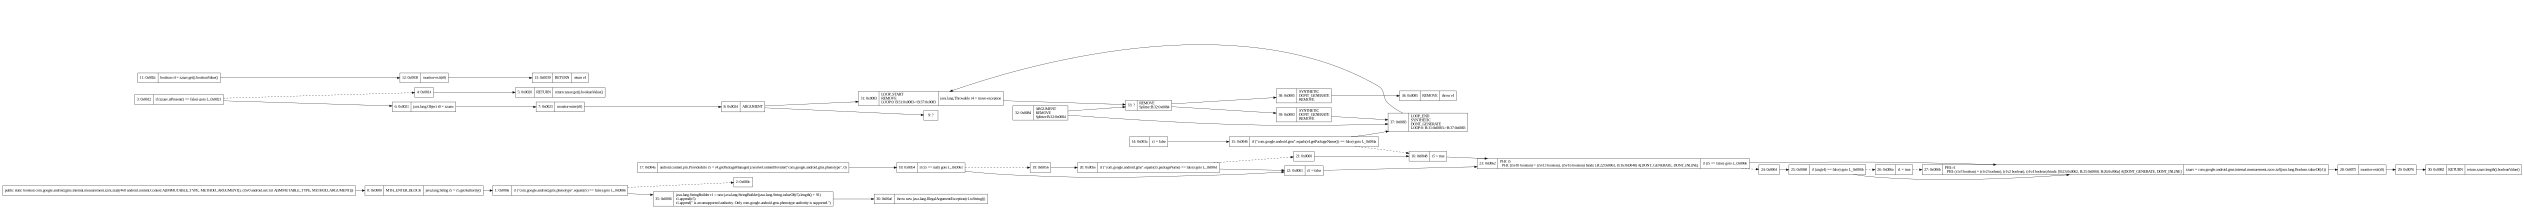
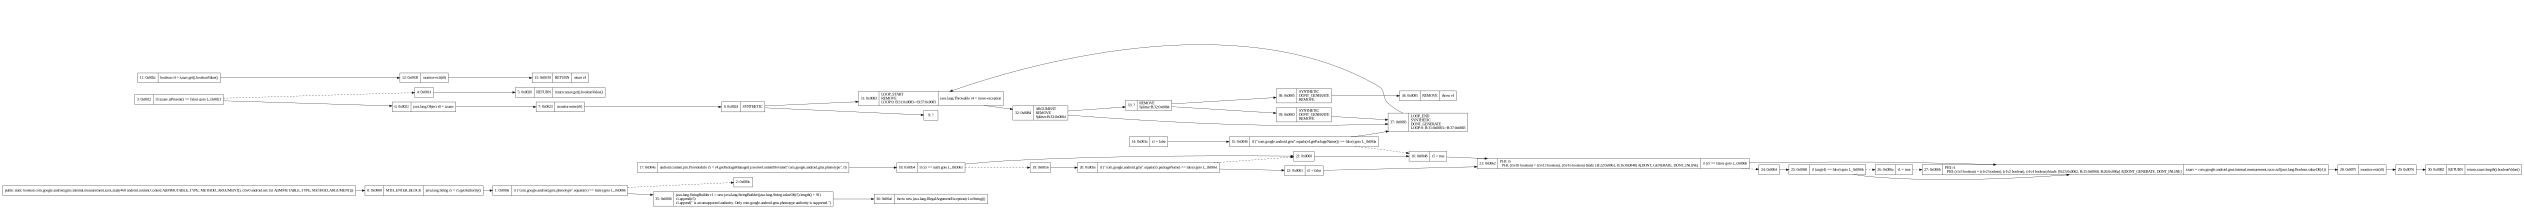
edge "31: 0x0083" -> "33: ?": now "31: 0x0083" -> "32: 0x0084"
node "8: 0x0024": text "ARGUMENT" -> "SYNTHETIC"
edge "18: 0x0054" -> "22: 0x0061": now "18: 0x0054" -> "21: 0x0060"
